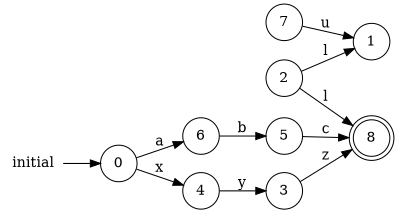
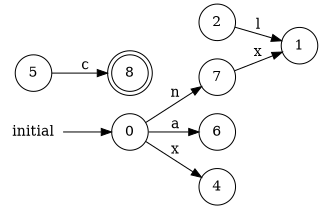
edge "7" -> "1": label "u" -> "x"
edge "2" -> "8": removed, label "l"
edge "0" -> "7": added, label "n"
edge "6" -> "5": removed, label "b"
node "3": removed
